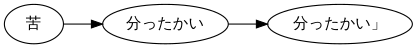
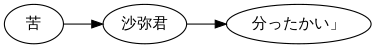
node "分ったかい": label "分ったかい" -> "沙弥君"
